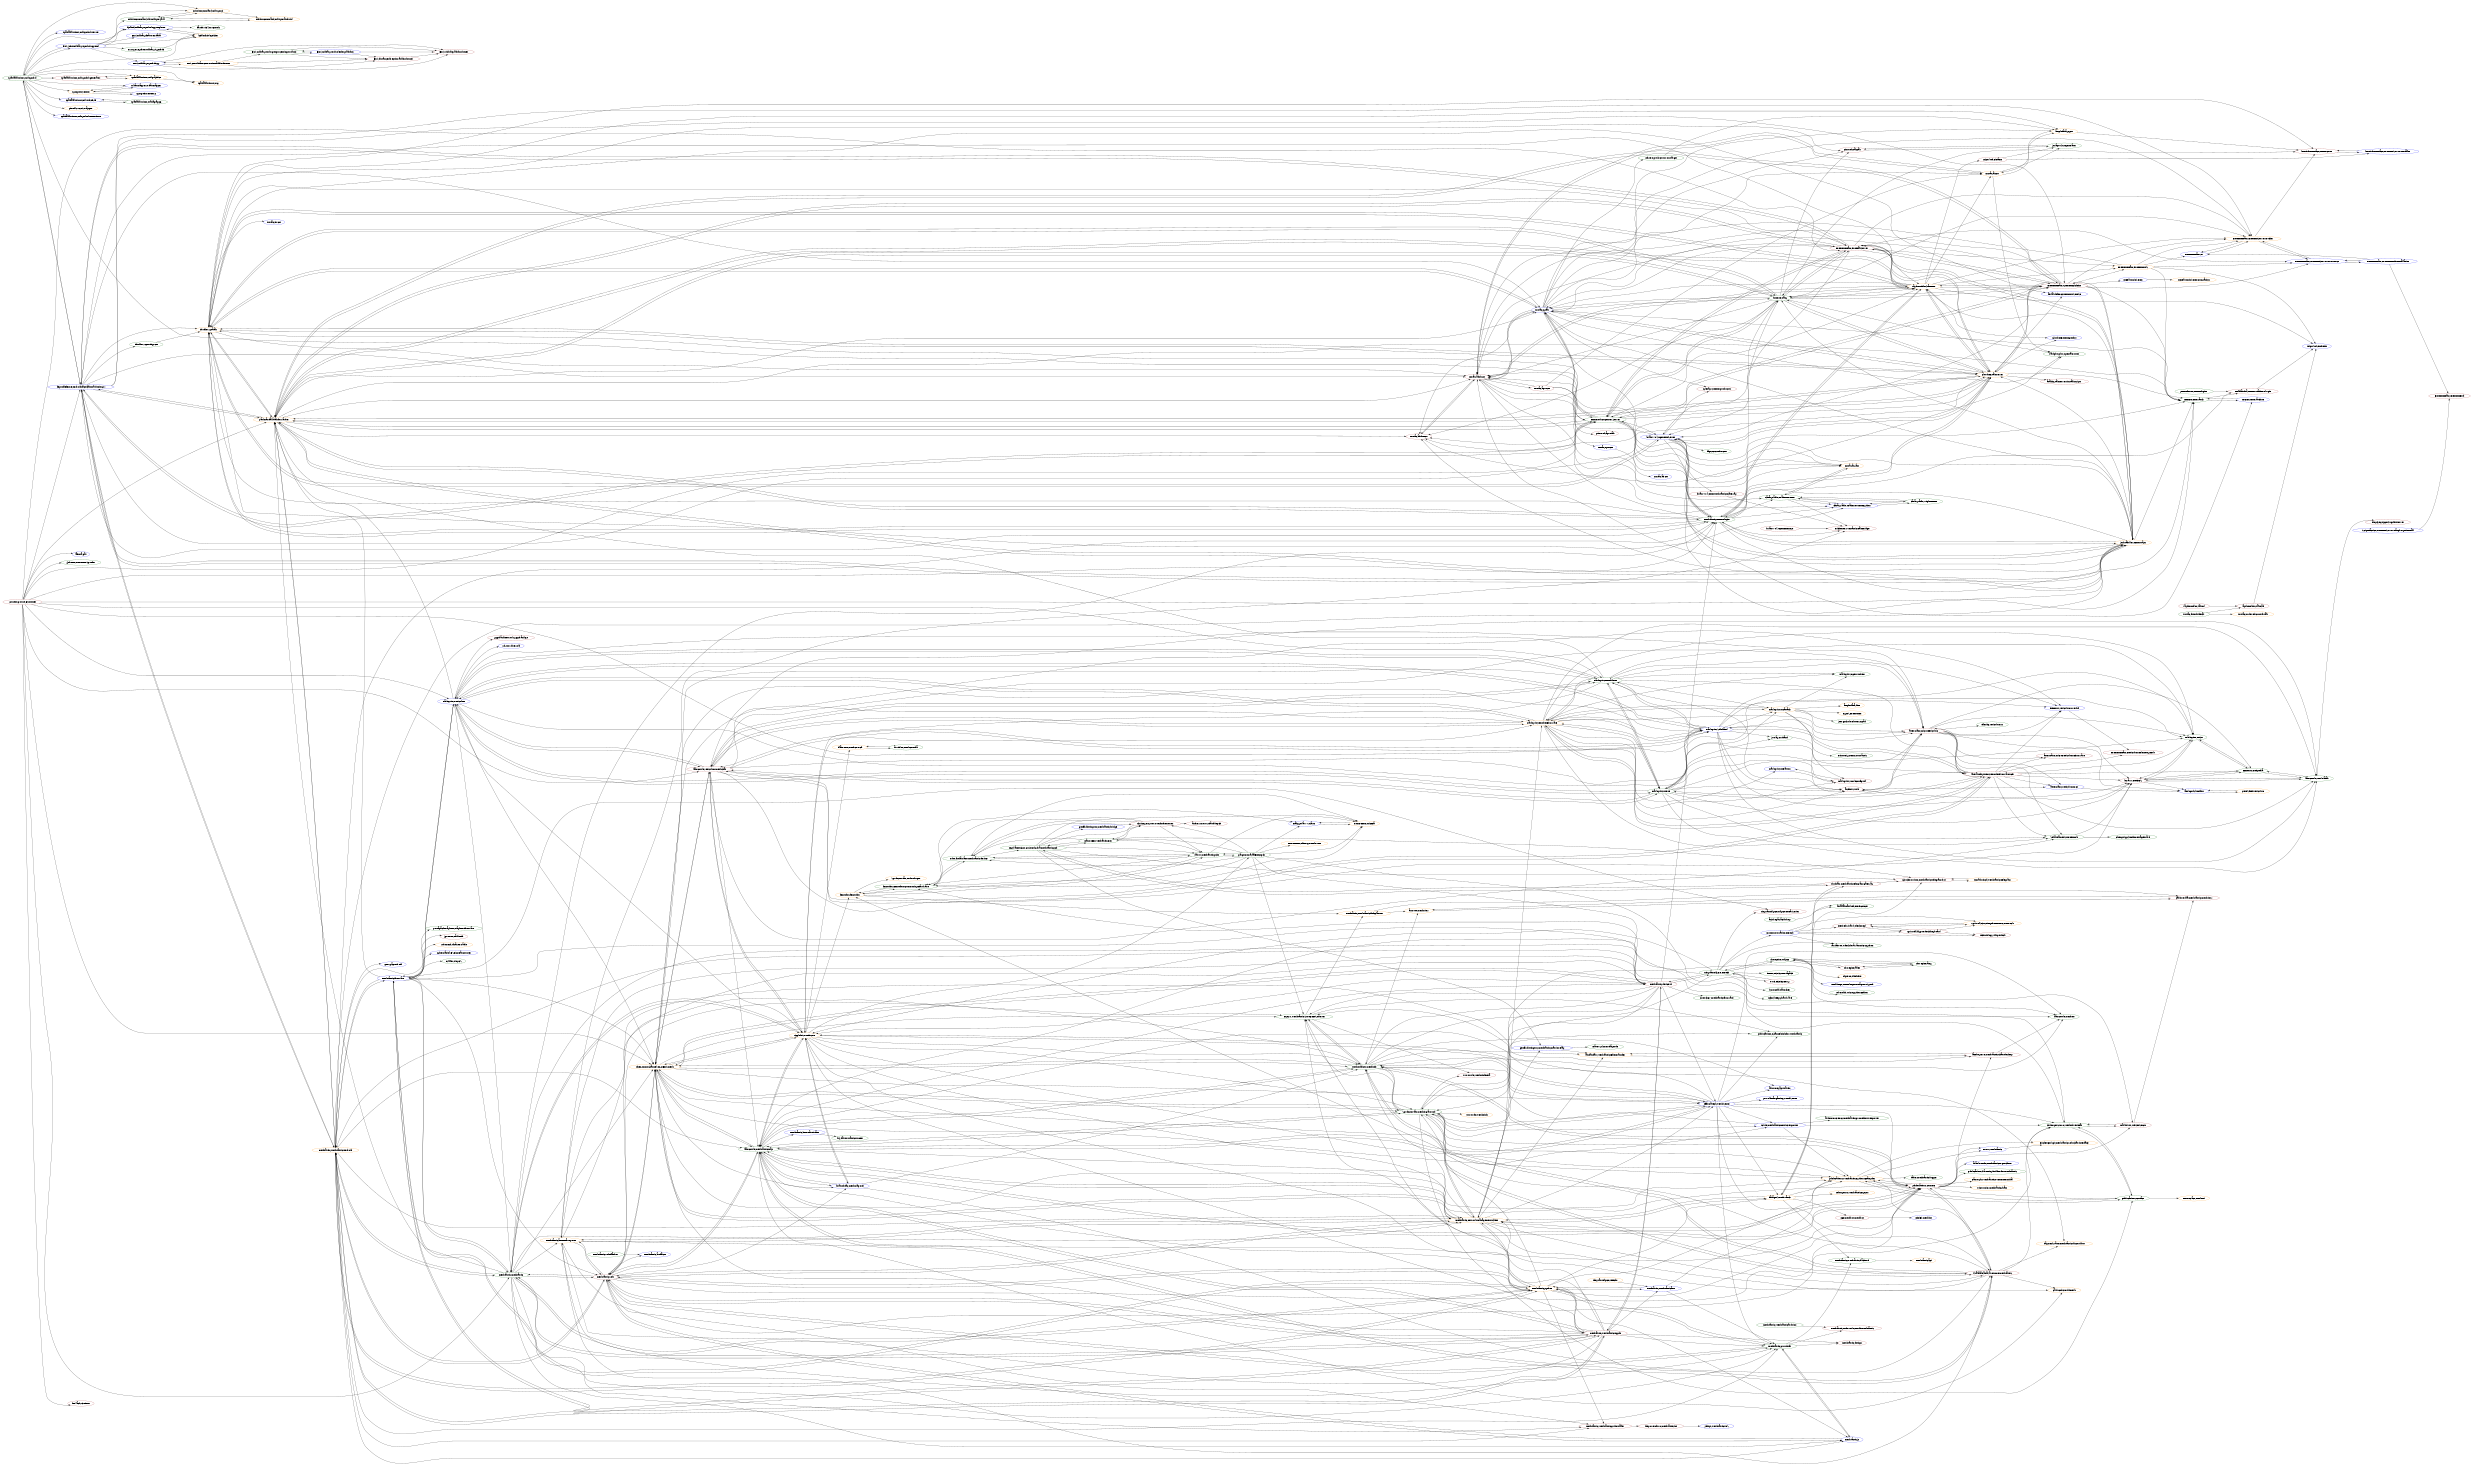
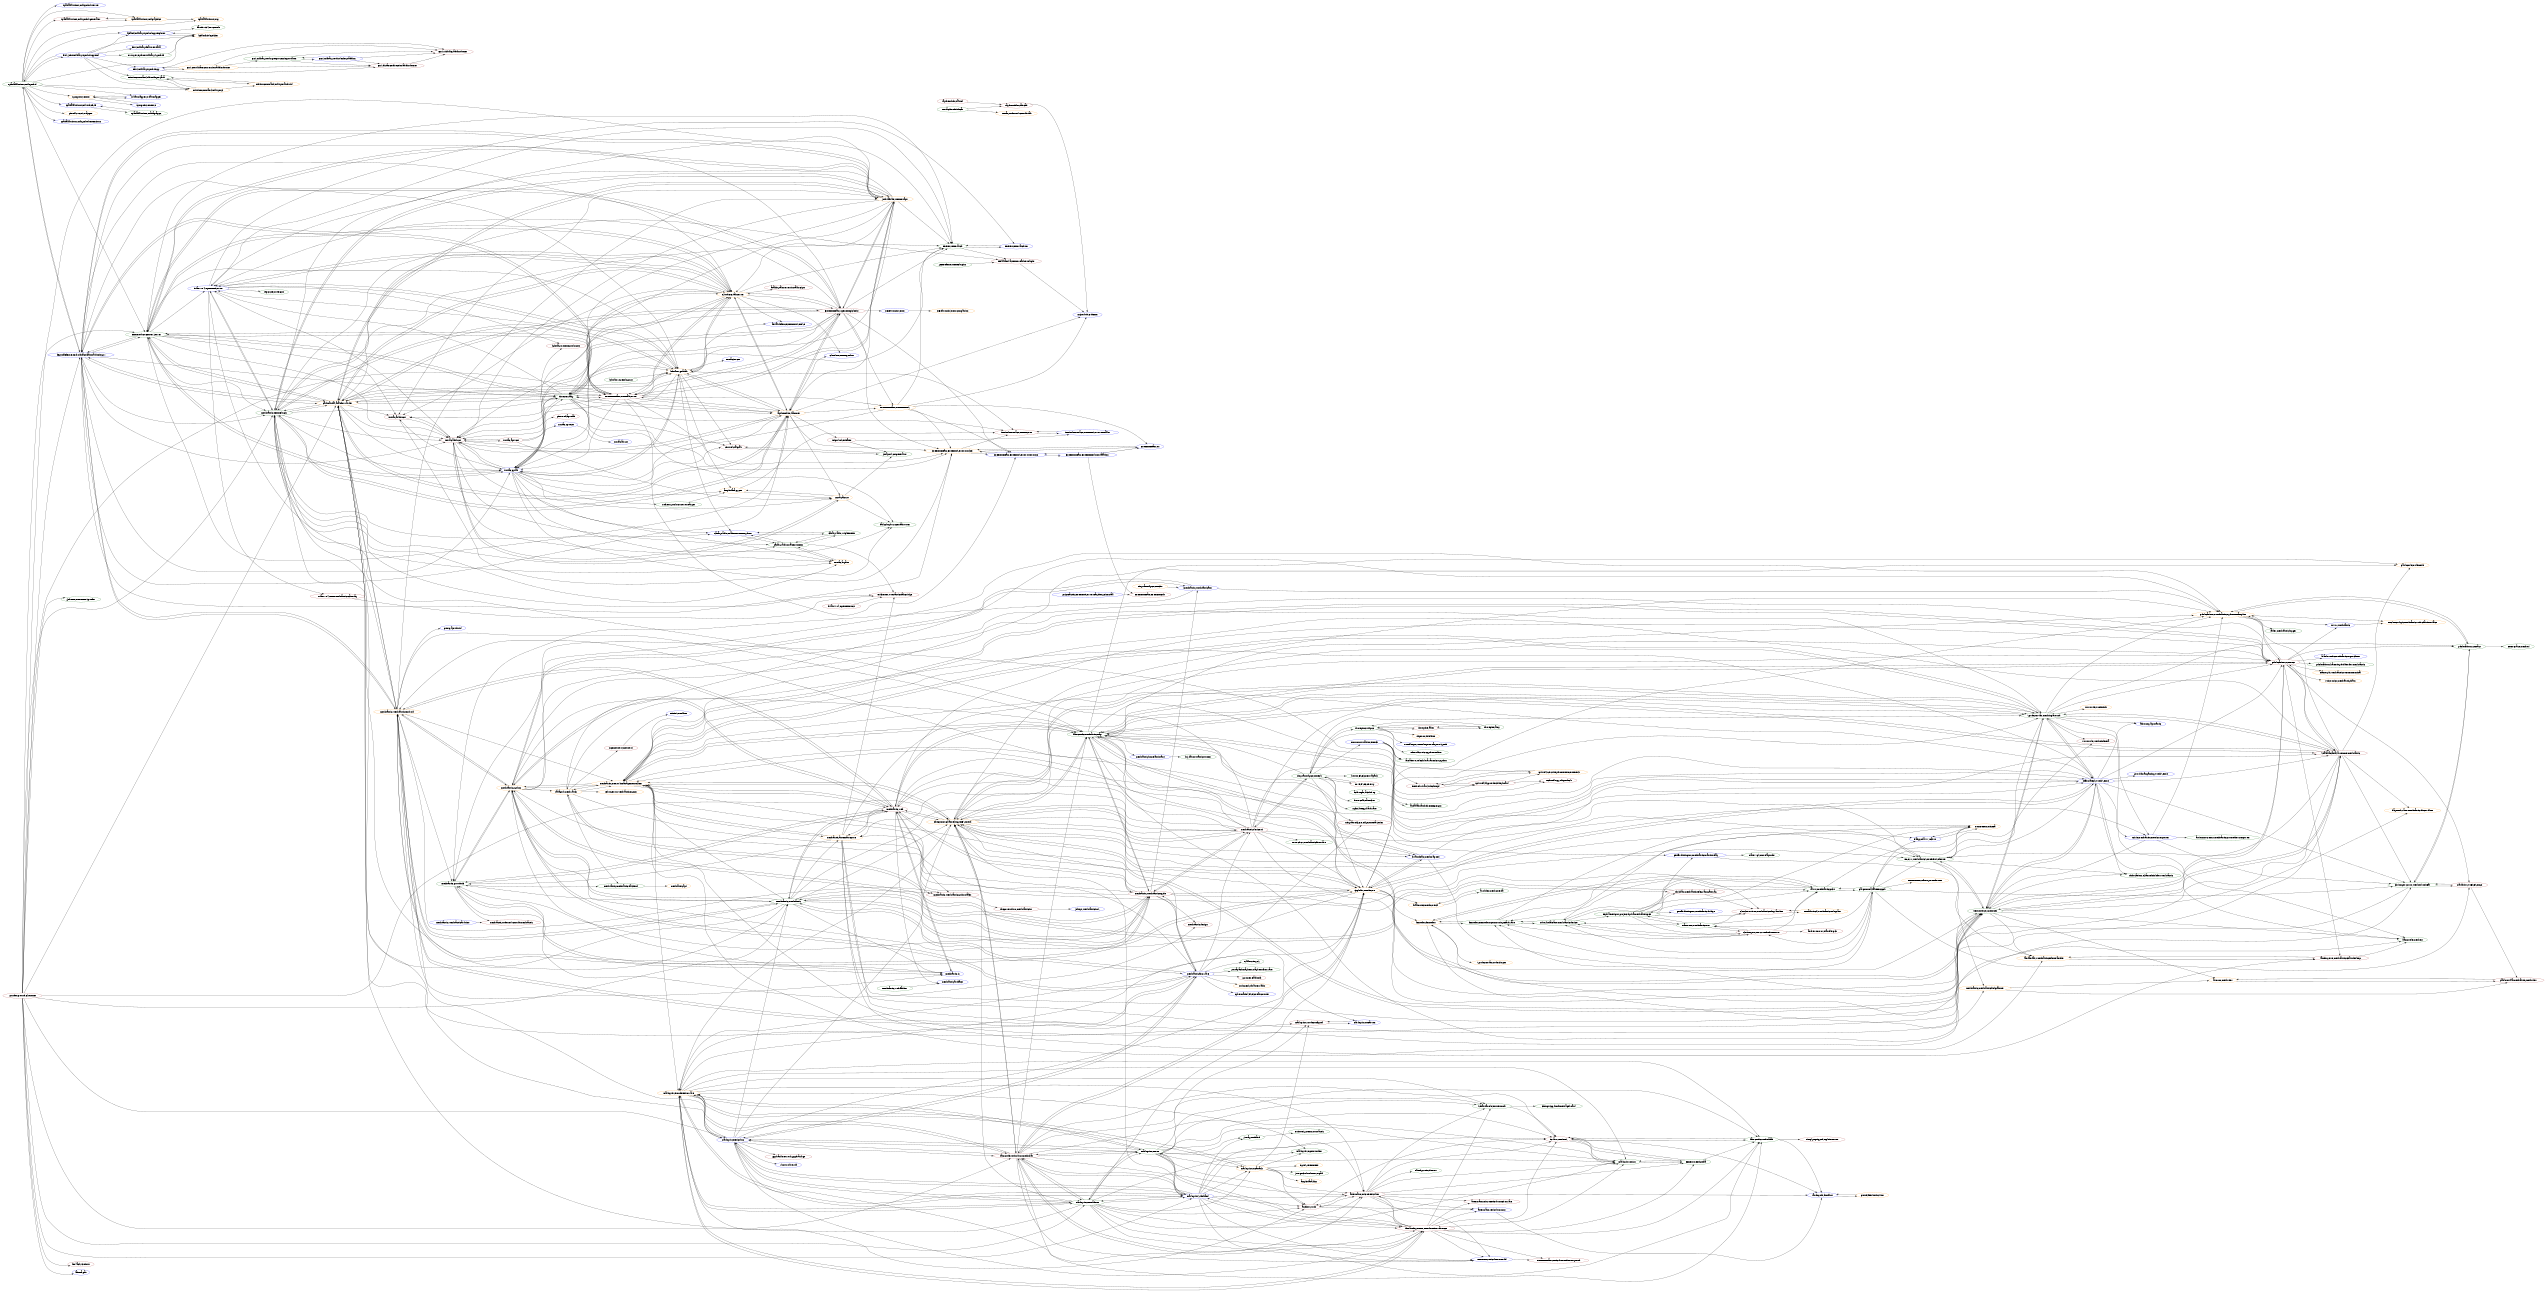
edge "deptofdefense/AndroidTacticalAssaultKit-CIV" -> "kdudkov/opensky2cot": now "deptofdefense/AndroidTacticalAssaultKit-CIV" -> "tkuester/taky"
edge "acehoss/rnsh" -> "markqvist/NomadNet": reversed
edge "liamcottle/rnode-atak" -> "RFnexus/Retipedia": now "liamcottle/rnode-atak" -> "randogoth/lxmf-bot"
node "PeterGrace/meshtui": color darkorange -> darkgreen
node "meshtastic/Meshtastic-arduino": color darkgreen -> blue
